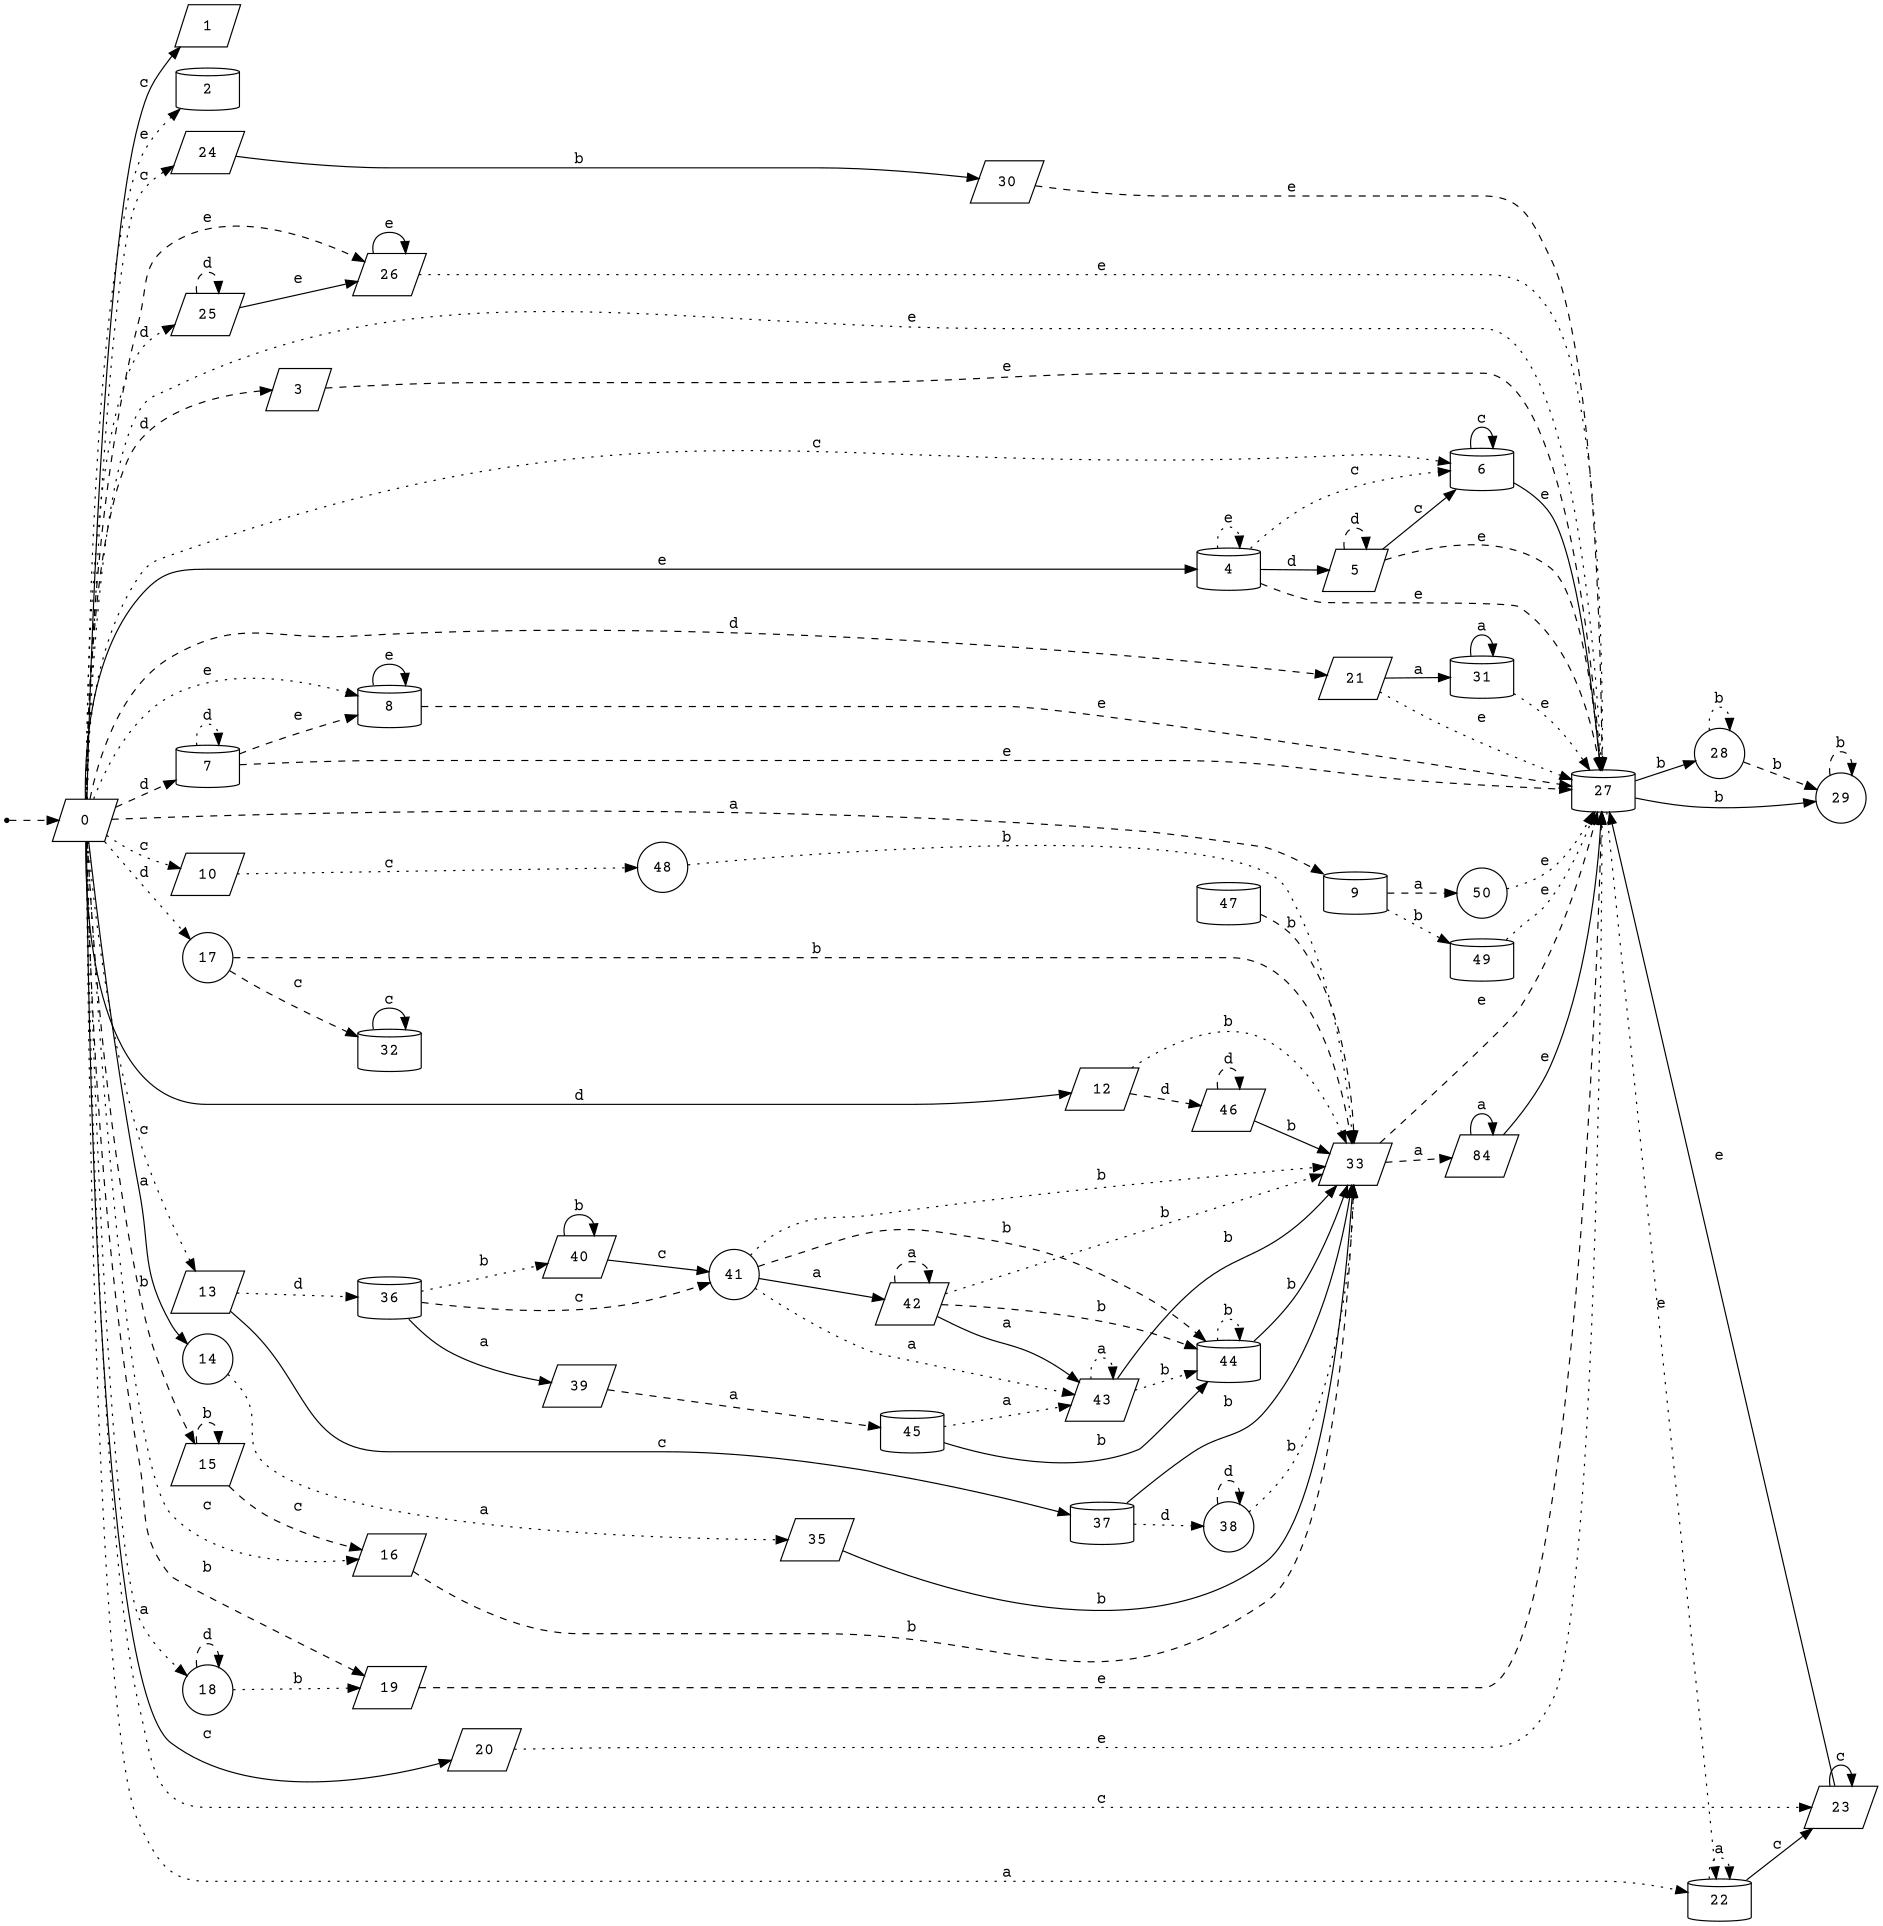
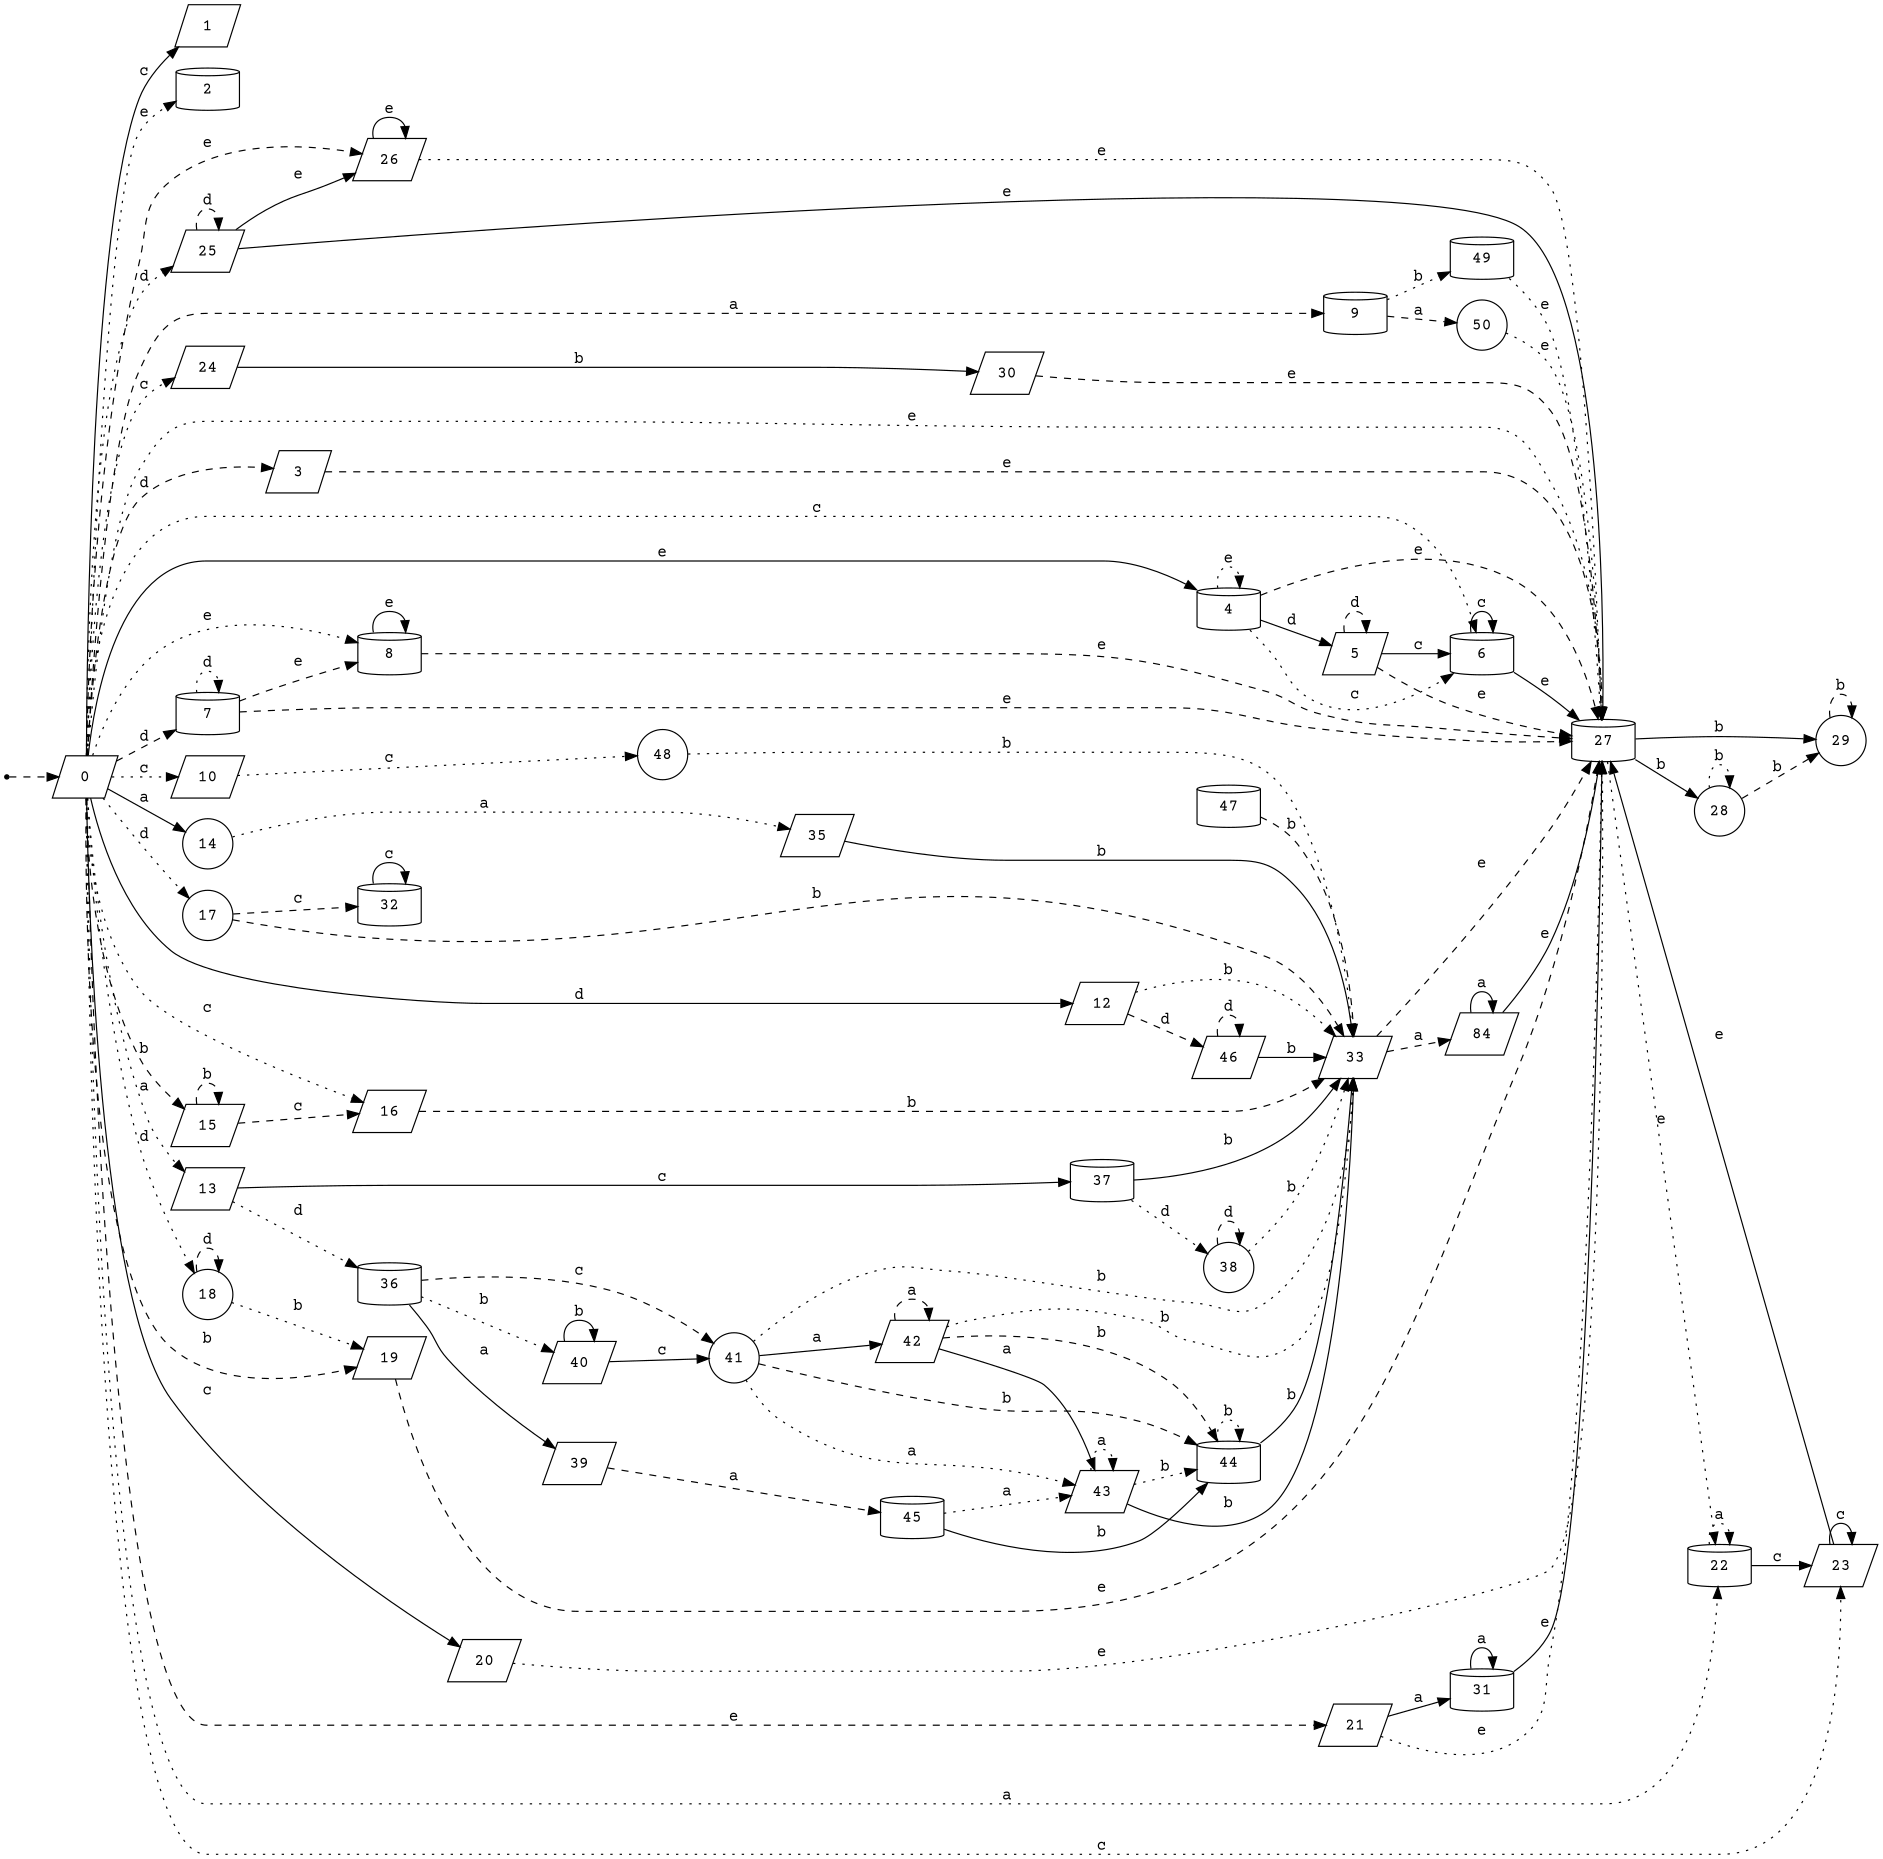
edge "25" -> "27": added, label "e"
edge "0" -> "21": label "d" -> "e"
edge "31" -> "27": style dotted -> solid
edge "0" -> "13": label "c" -> "a"
edge "0" -> "18": label "a" -> "d"
